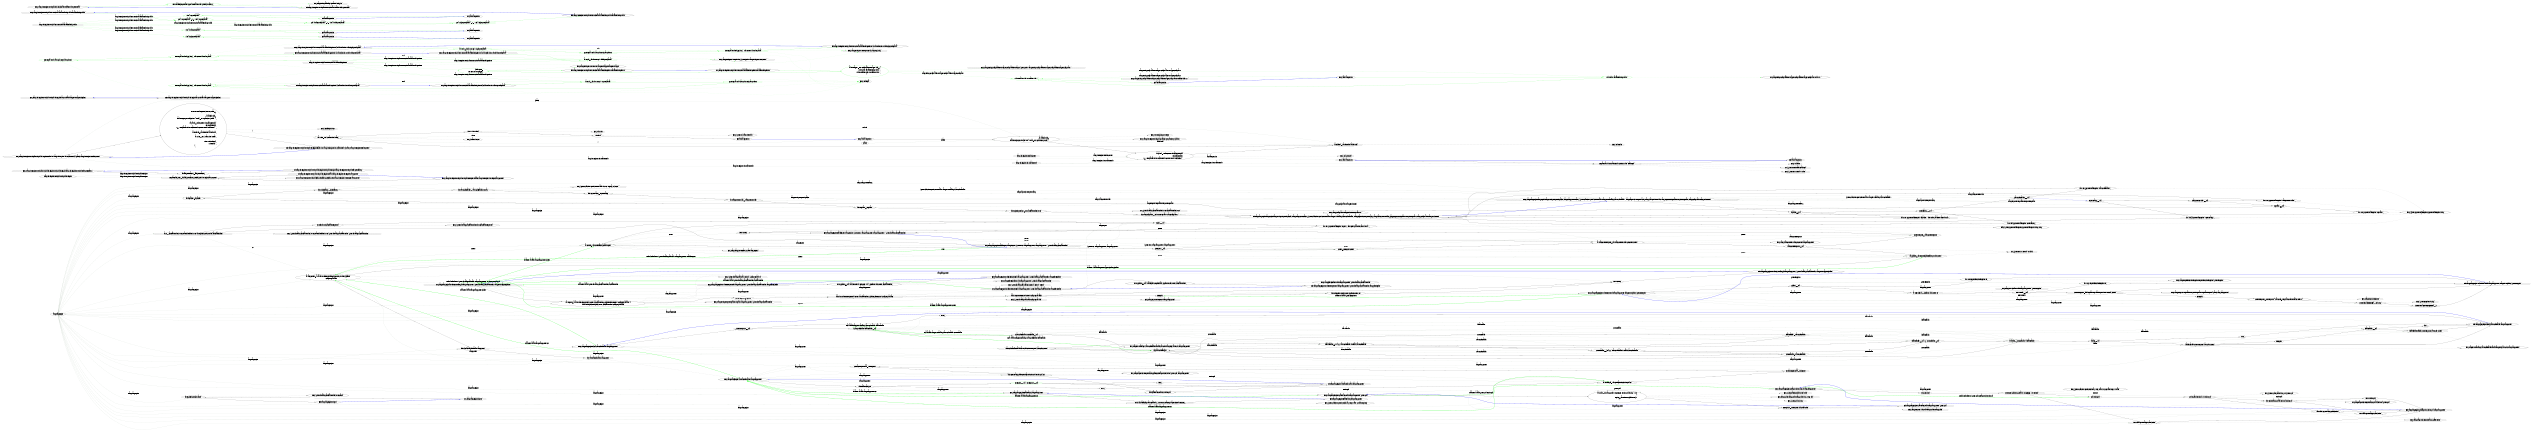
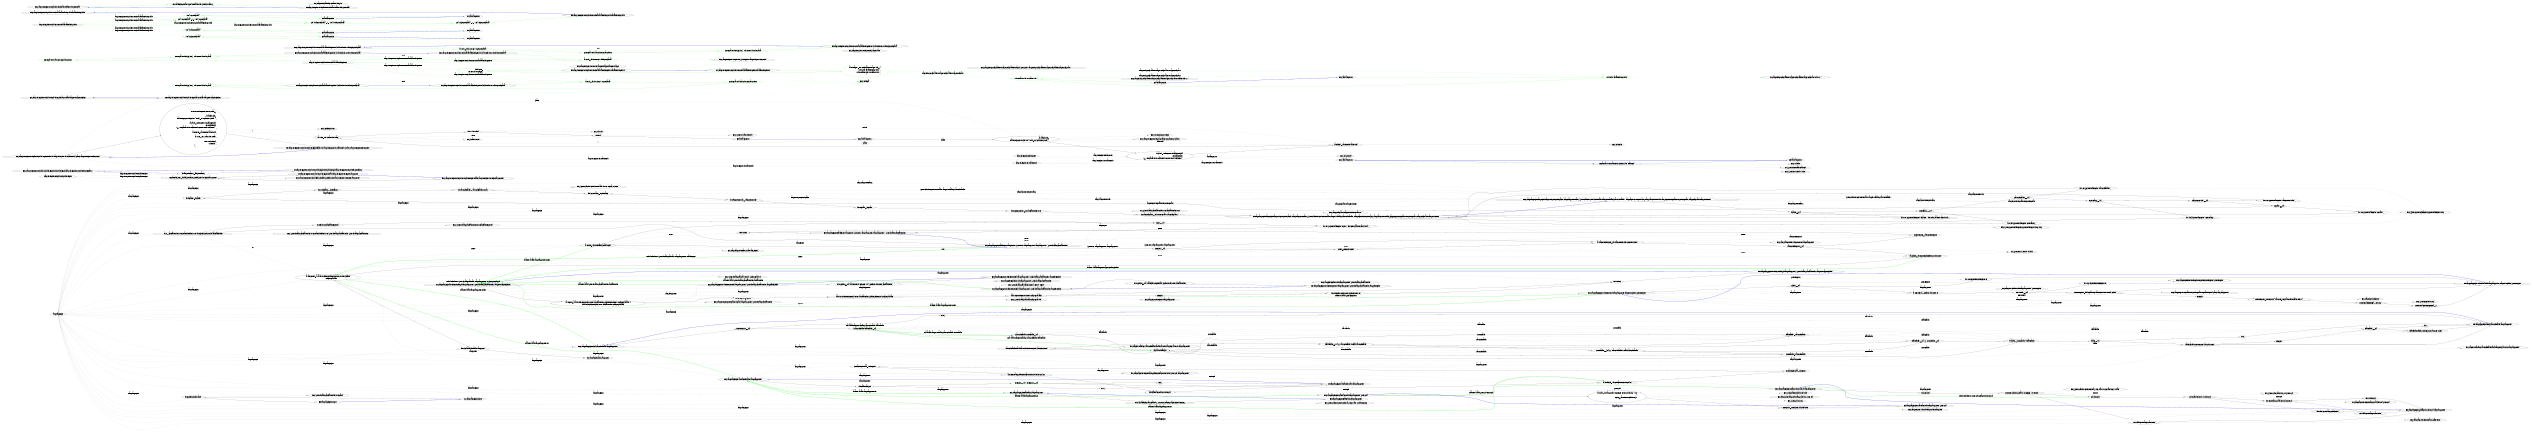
node "Entry Nancy.Testing.BrowserResponseBodyWrapper.AsString()": label "Entry Nancy.Testing.BrowserResponseBodyWrapper.AsString()" -> "Entry Nancy.Testing.BrowserResponseBodyWrapper.TValue()"
